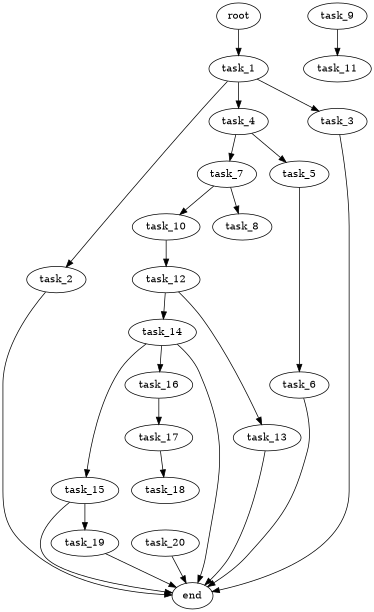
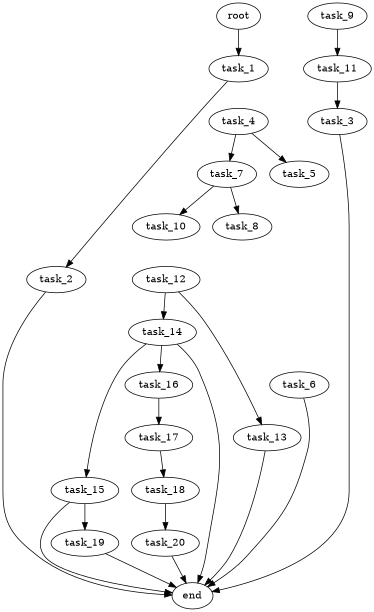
edge "task_1" -> "task_4": removed
edge "task_1" -> "task_3": now "task_11" -> "task_3"
edge "task_10" -> "task_12": removed
edge "task_5" -> "task_6": removed
edge "task_18" -> "task_20": added
